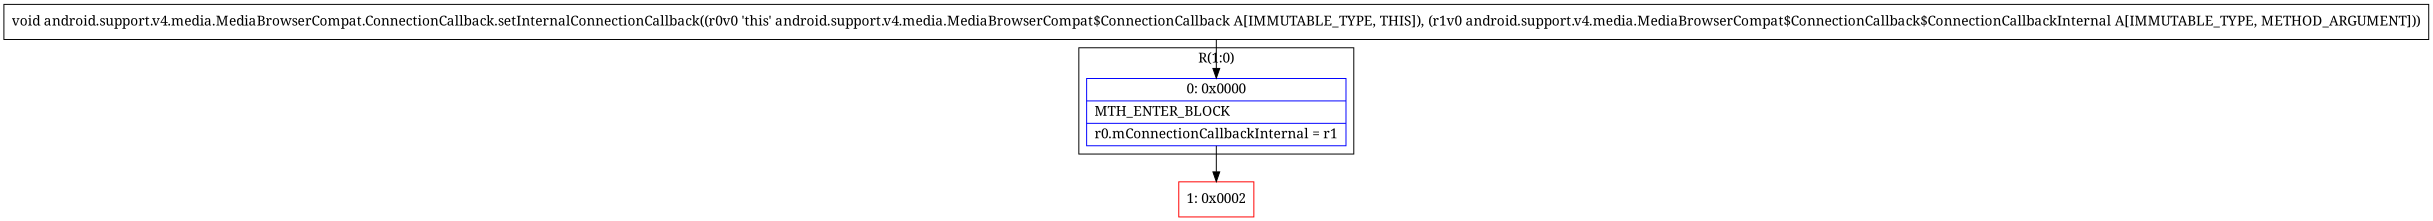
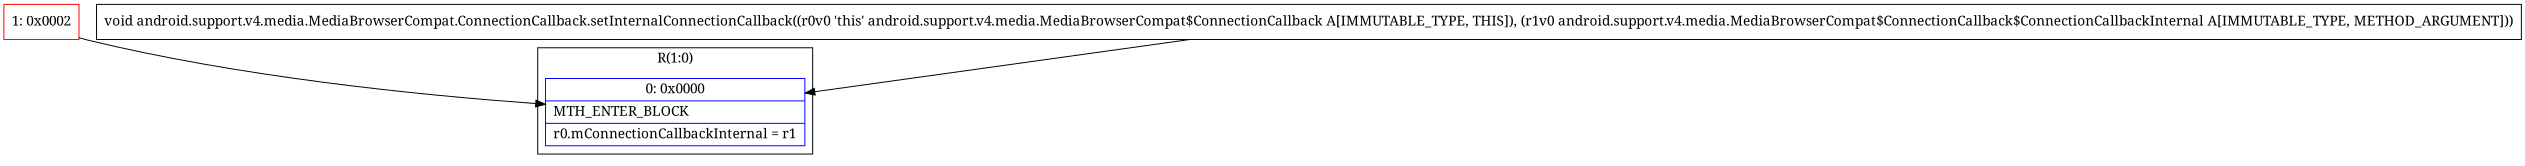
edge "0: 0x0000" -> "1: 0x0002": reversed
